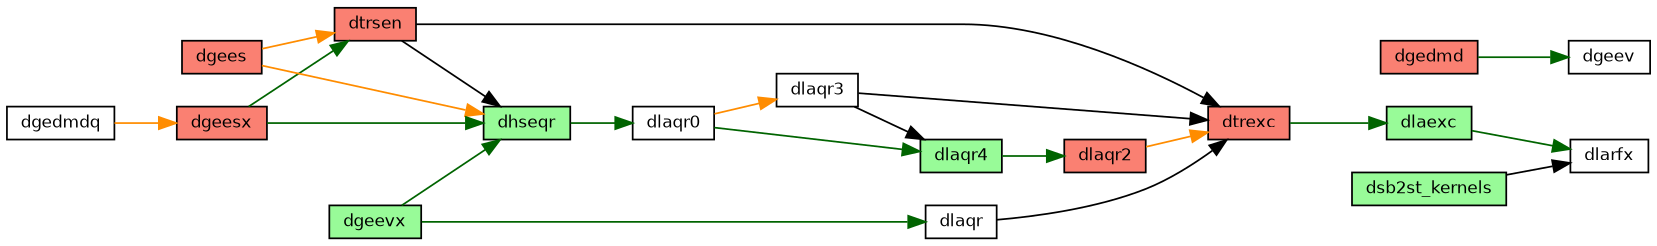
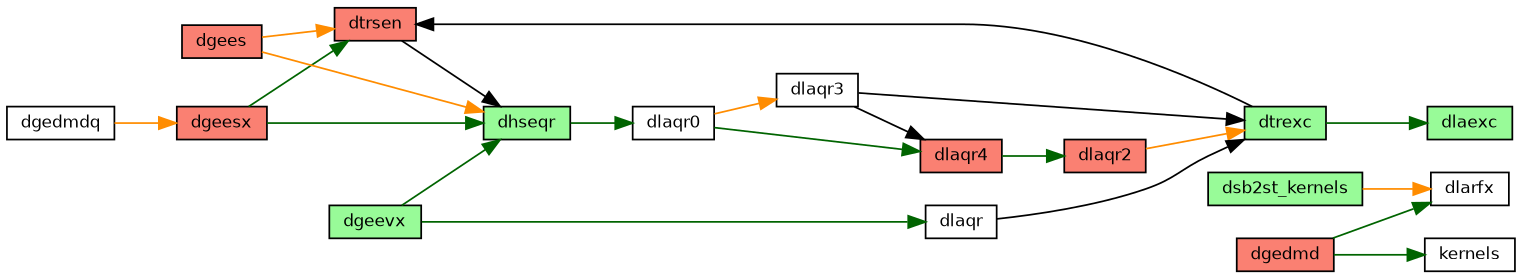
edge "dtrsen" -> "dtrexc": reversed
node "dgeev": label "dgeev" -> "kernels"
node "dtrexc": fillcolor salmon -> palegreen
edge "dlaexc" -> "dlarfx": now "dgedmd" -> "dlarfx"
node "dlaqr4": fillcolor palegreen -> salmon
edge "dsb2st_kernels" -> "dlarfx": color black -> darkorange
